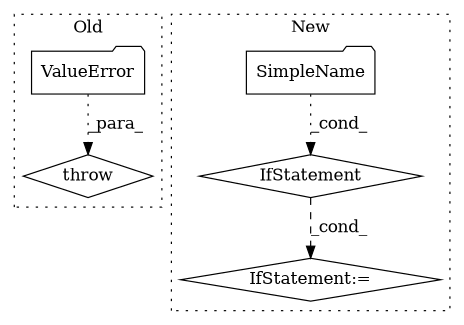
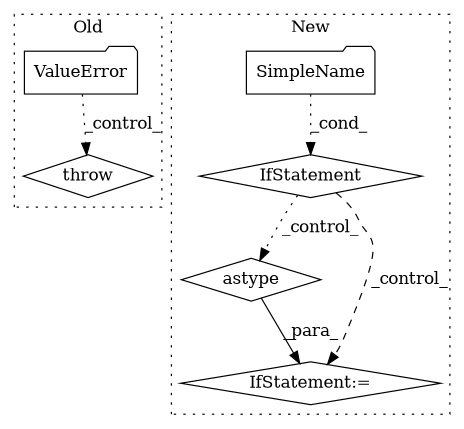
edge "ValueError" -> "throw": label "_para_" -> "_control_"
edge "IfStatement" -> "IfStatement:=": label "_cond_" -> "_control_"
node "astype": added
